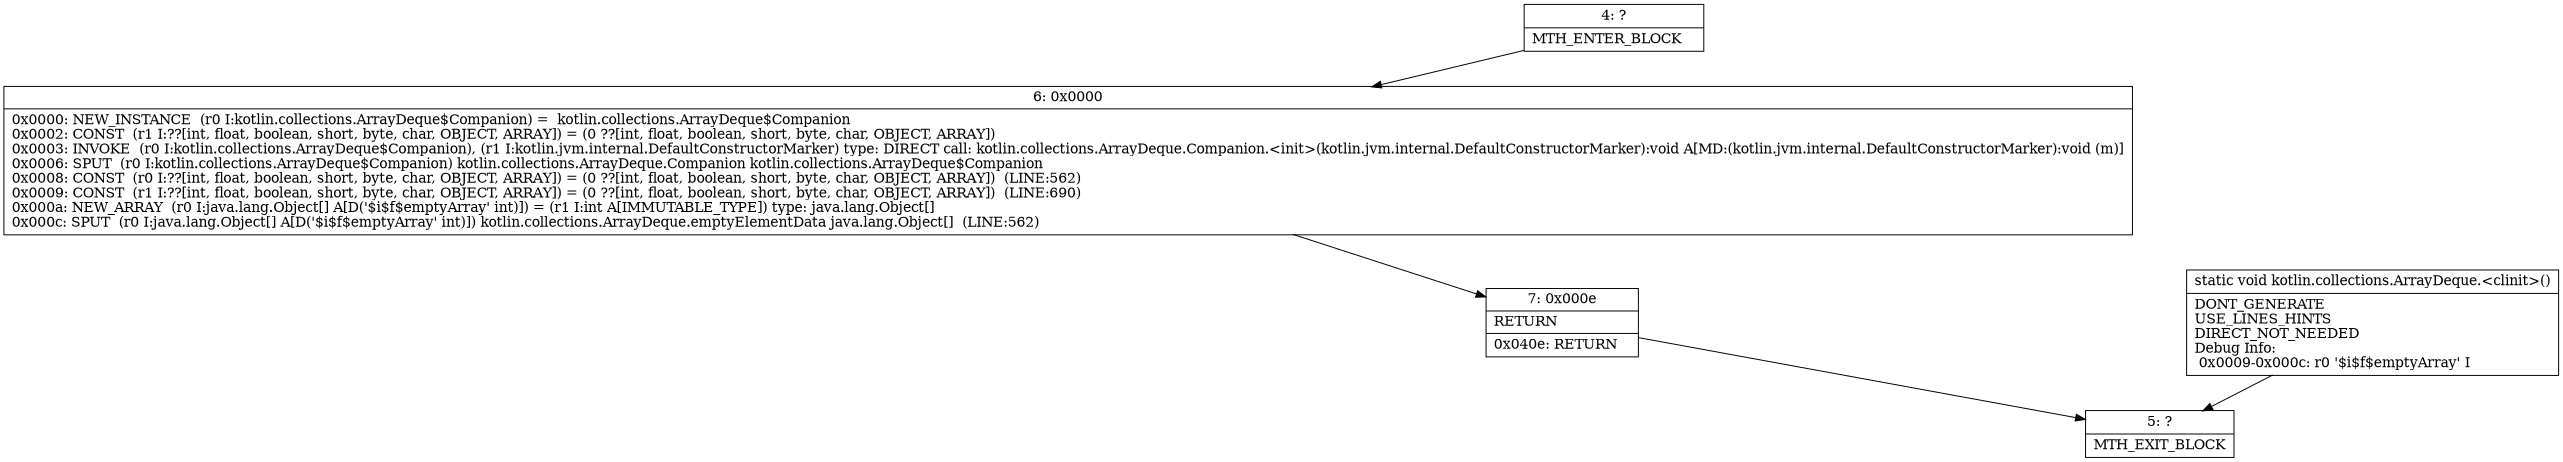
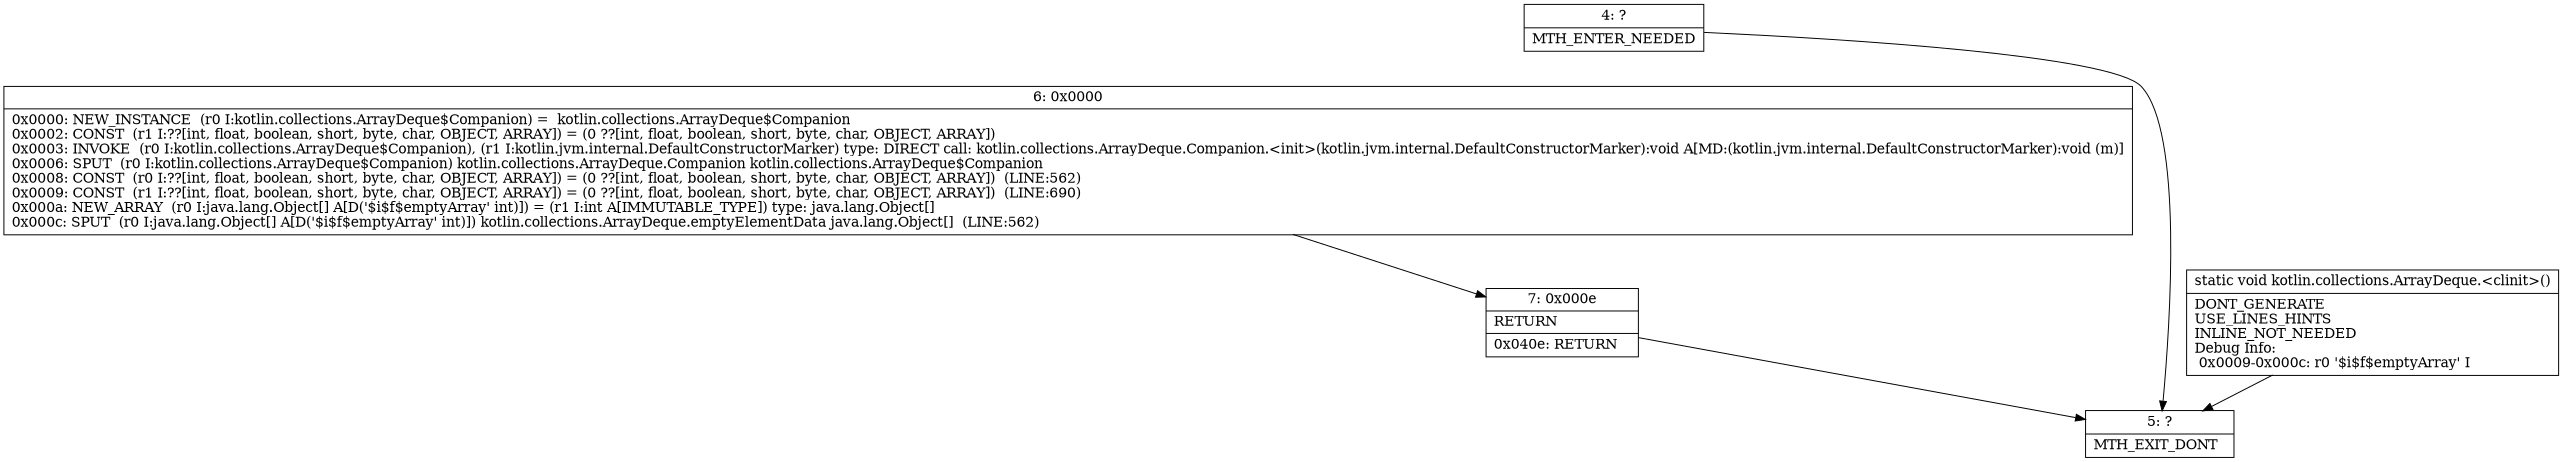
node "4: ?": text "MTH_ENTER_BLOCK" -> "MTH_ENTER_NEEDED"
edge "4: ?" -> "6: 0x0000": now "4: ?" -> "5: ?"
node "static void kotlin.collections.ArrayDeque.<clinit>()": text "DIRECT_NOT_NEEDED" -> "INLINE_NOT_NEEDED"
node "5: ?": text "MTH_EXIT_BLOCK" -> "MTH_EXIT_DONT"
